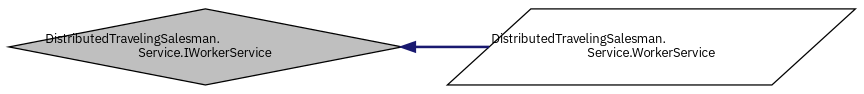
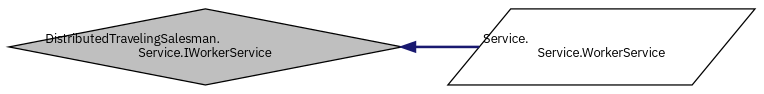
node "DistributedTravelingSalesman. Service.WorkerService": label "DistributedTravelingSalesman. Service.WorkerService" -> "Service. Service.WorkerService"
